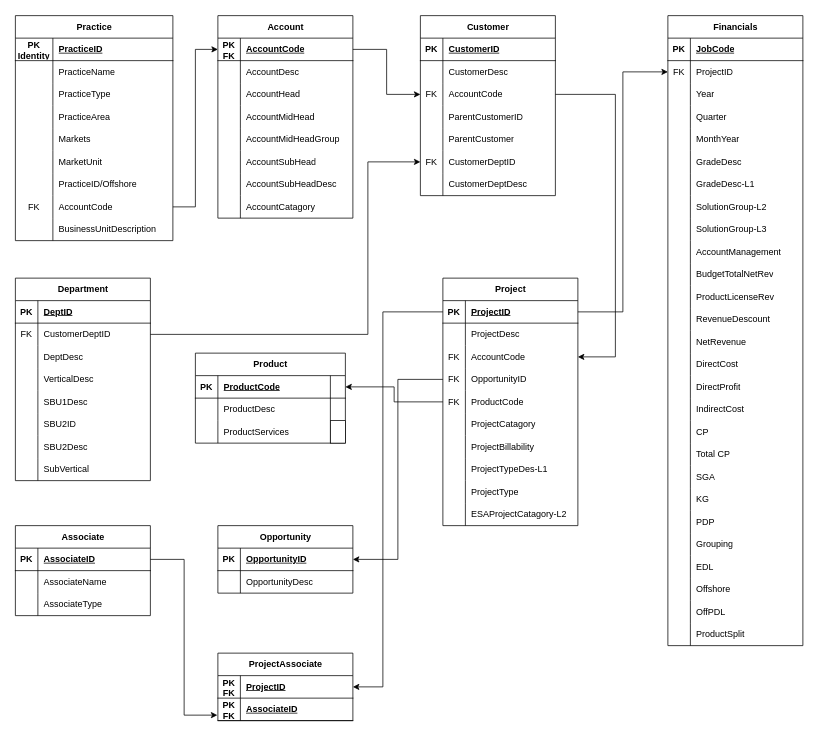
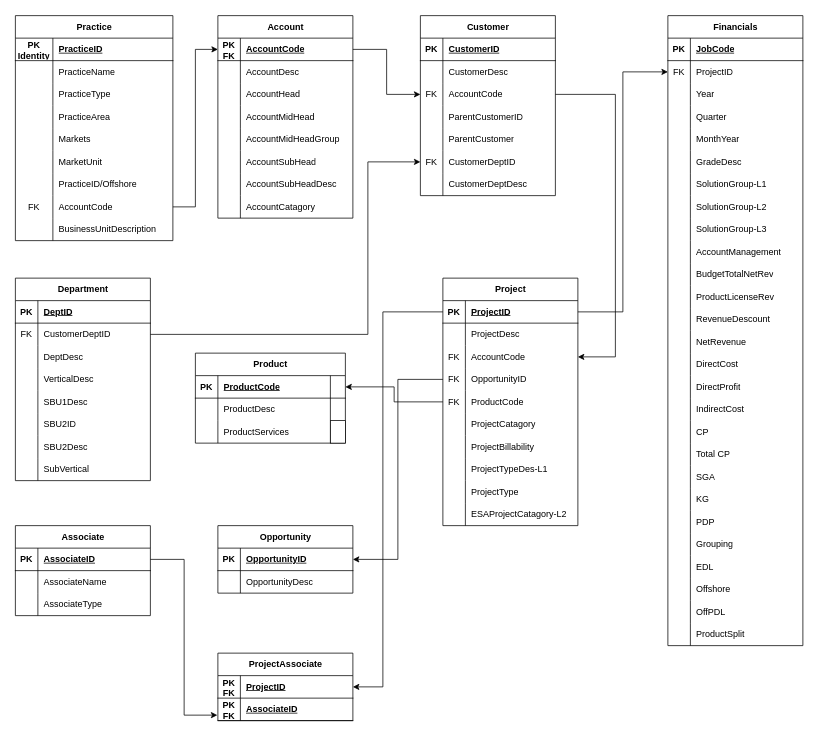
node "GradeDesc-L1": label "GradeDesc-L1" -> "SolutionGroup-L1"
